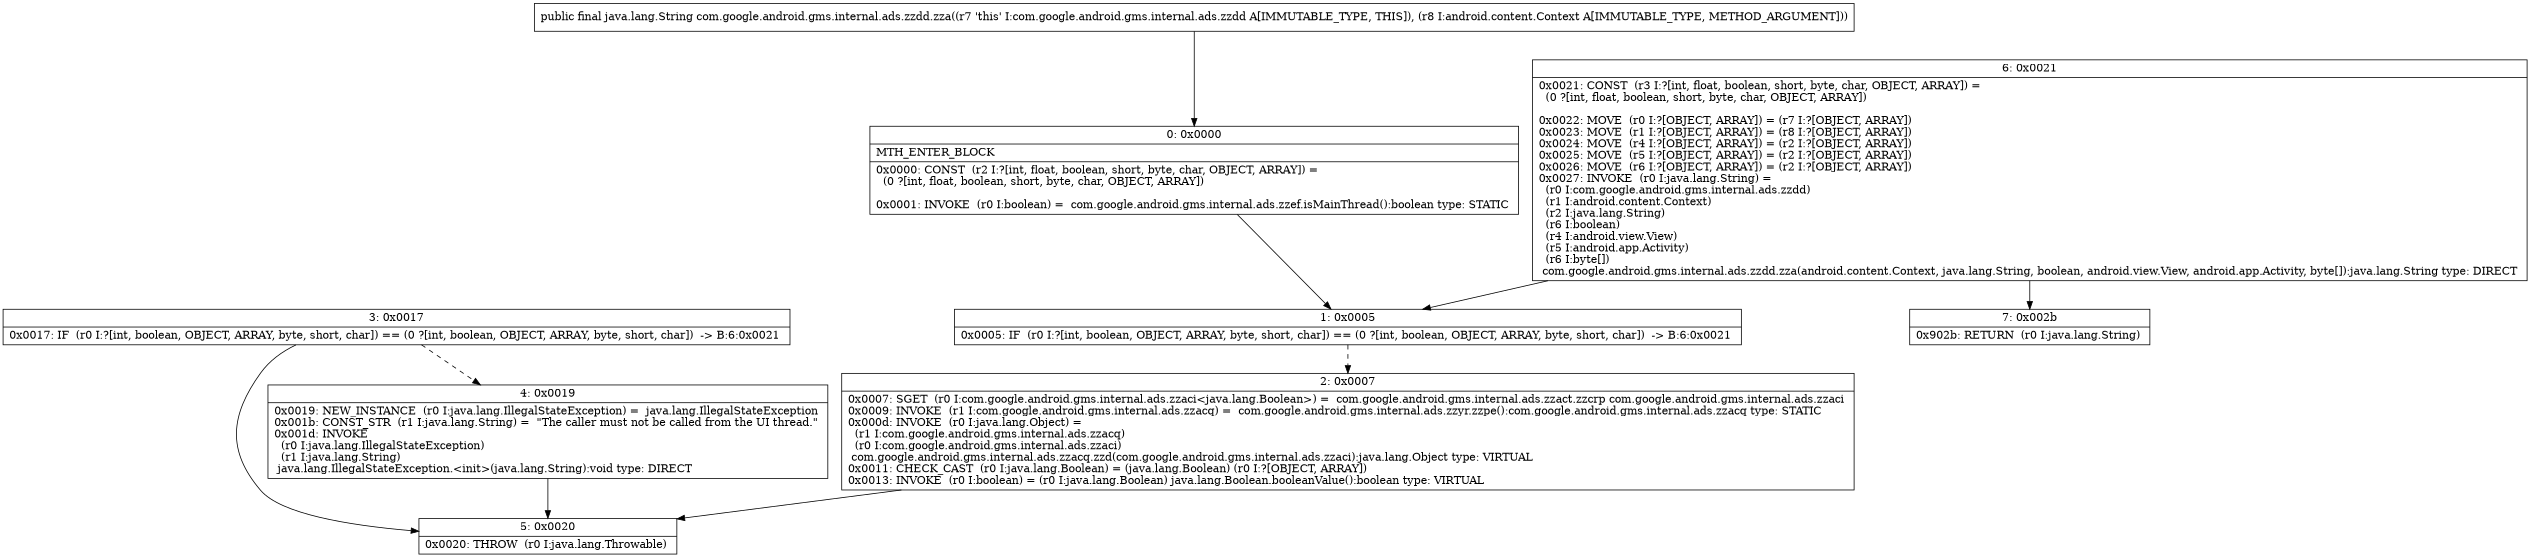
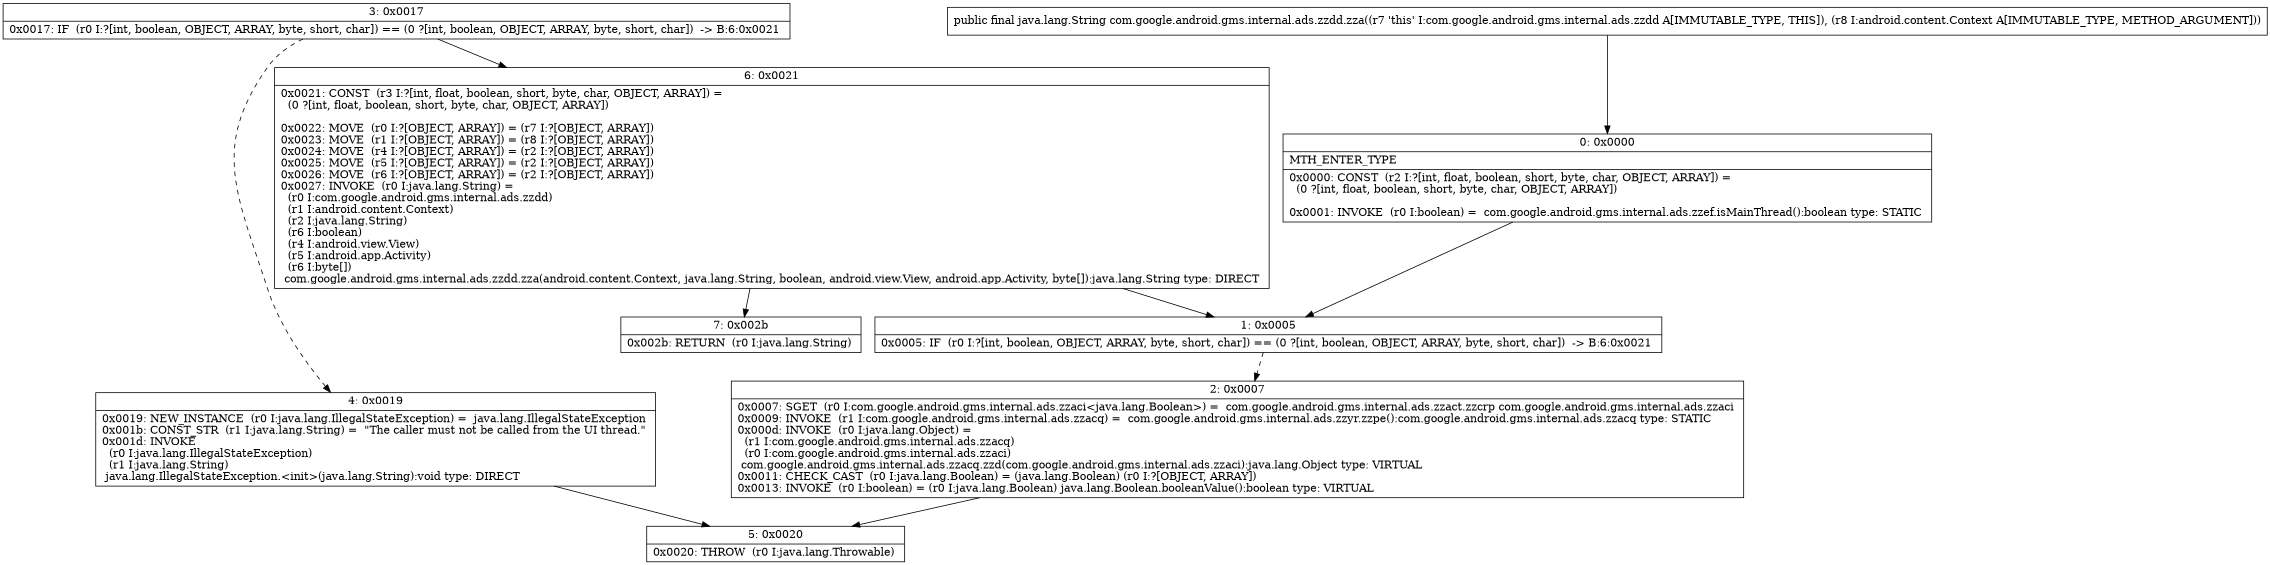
node "0: 0x0000": text "MTH_ENTER_BLOCK" -> "MTH_ENTER_TYPE"
node "7: 0x002b": text "0x902b: RETURN  (r0 I:java.lang.String)" -> "0x002b: RETURN  (r0 I:java.lang.String)"
edge "3: 0x0017" -> "5: 0x0020": now "3: 0x0017" -> "6: 0x0021"
